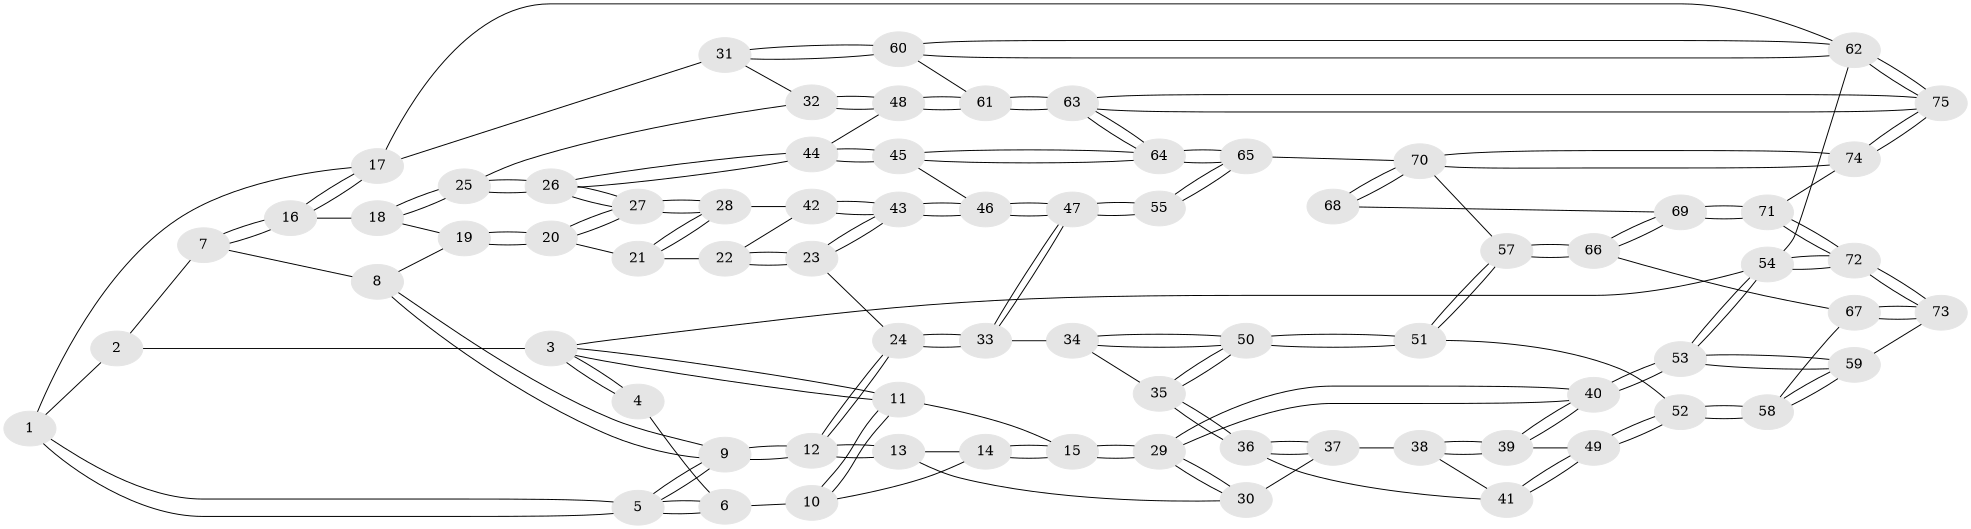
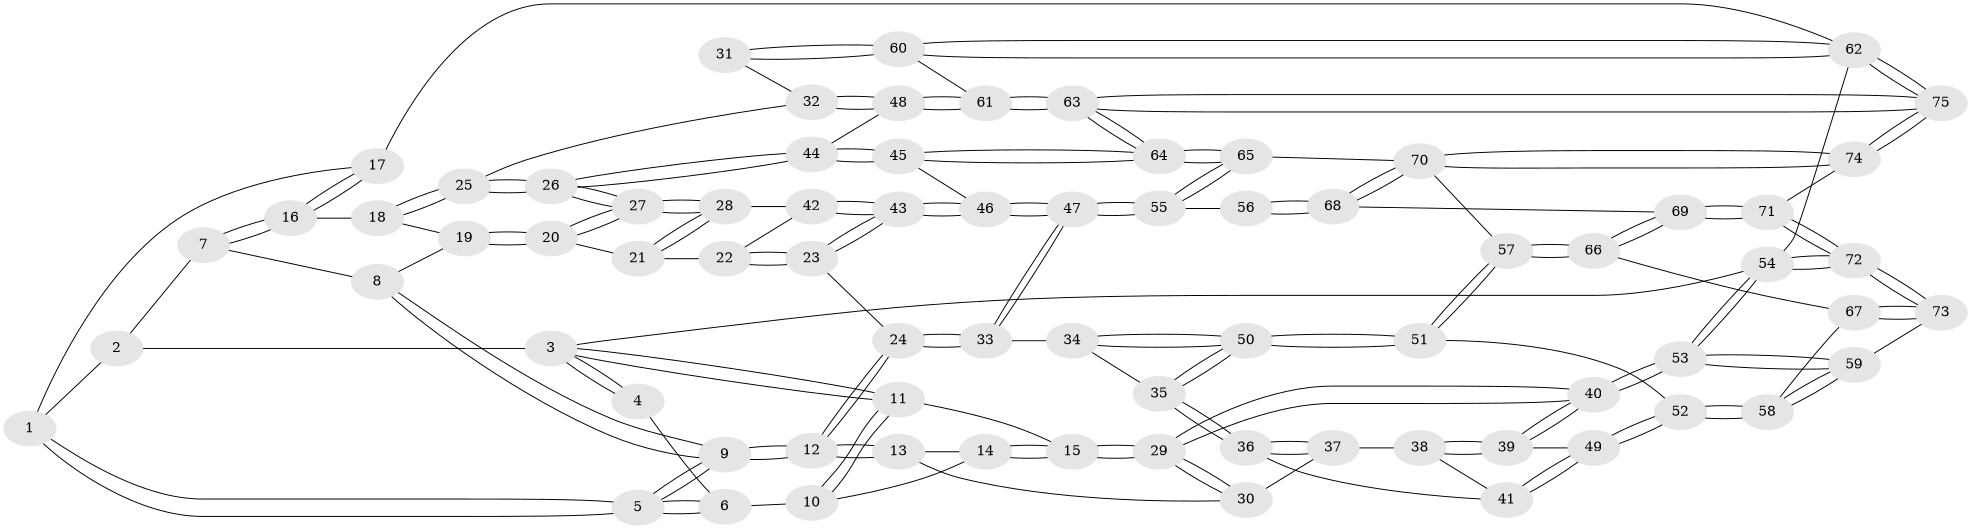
edge "31" -- "17": removed
node "56": added
